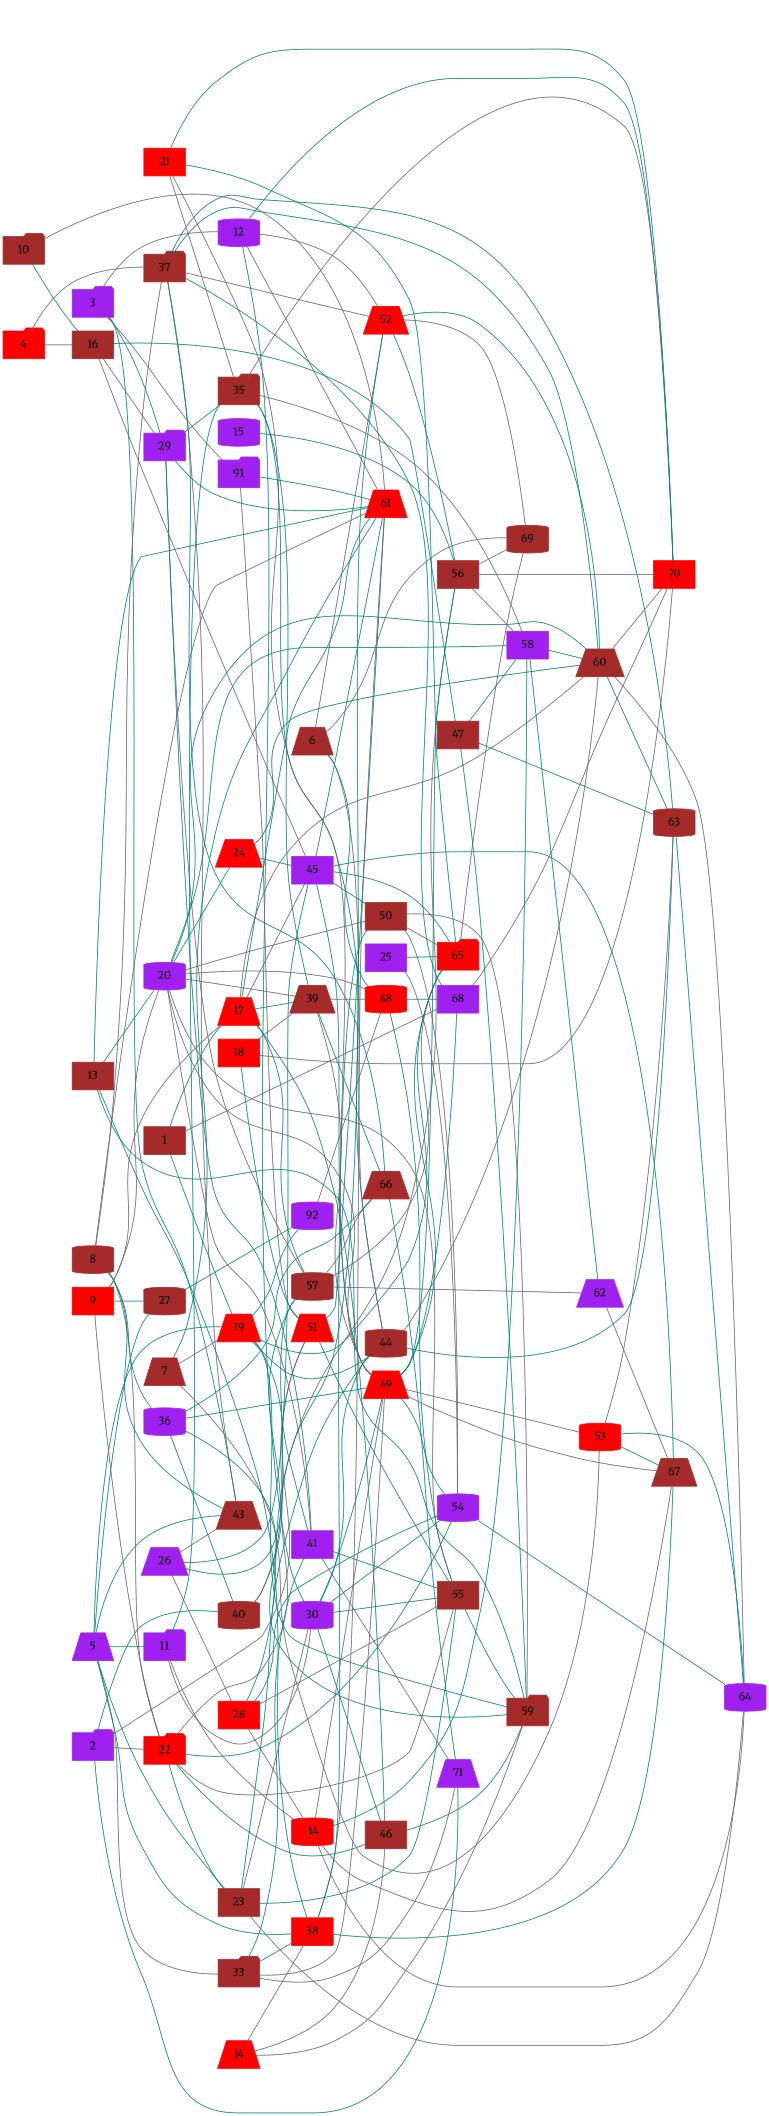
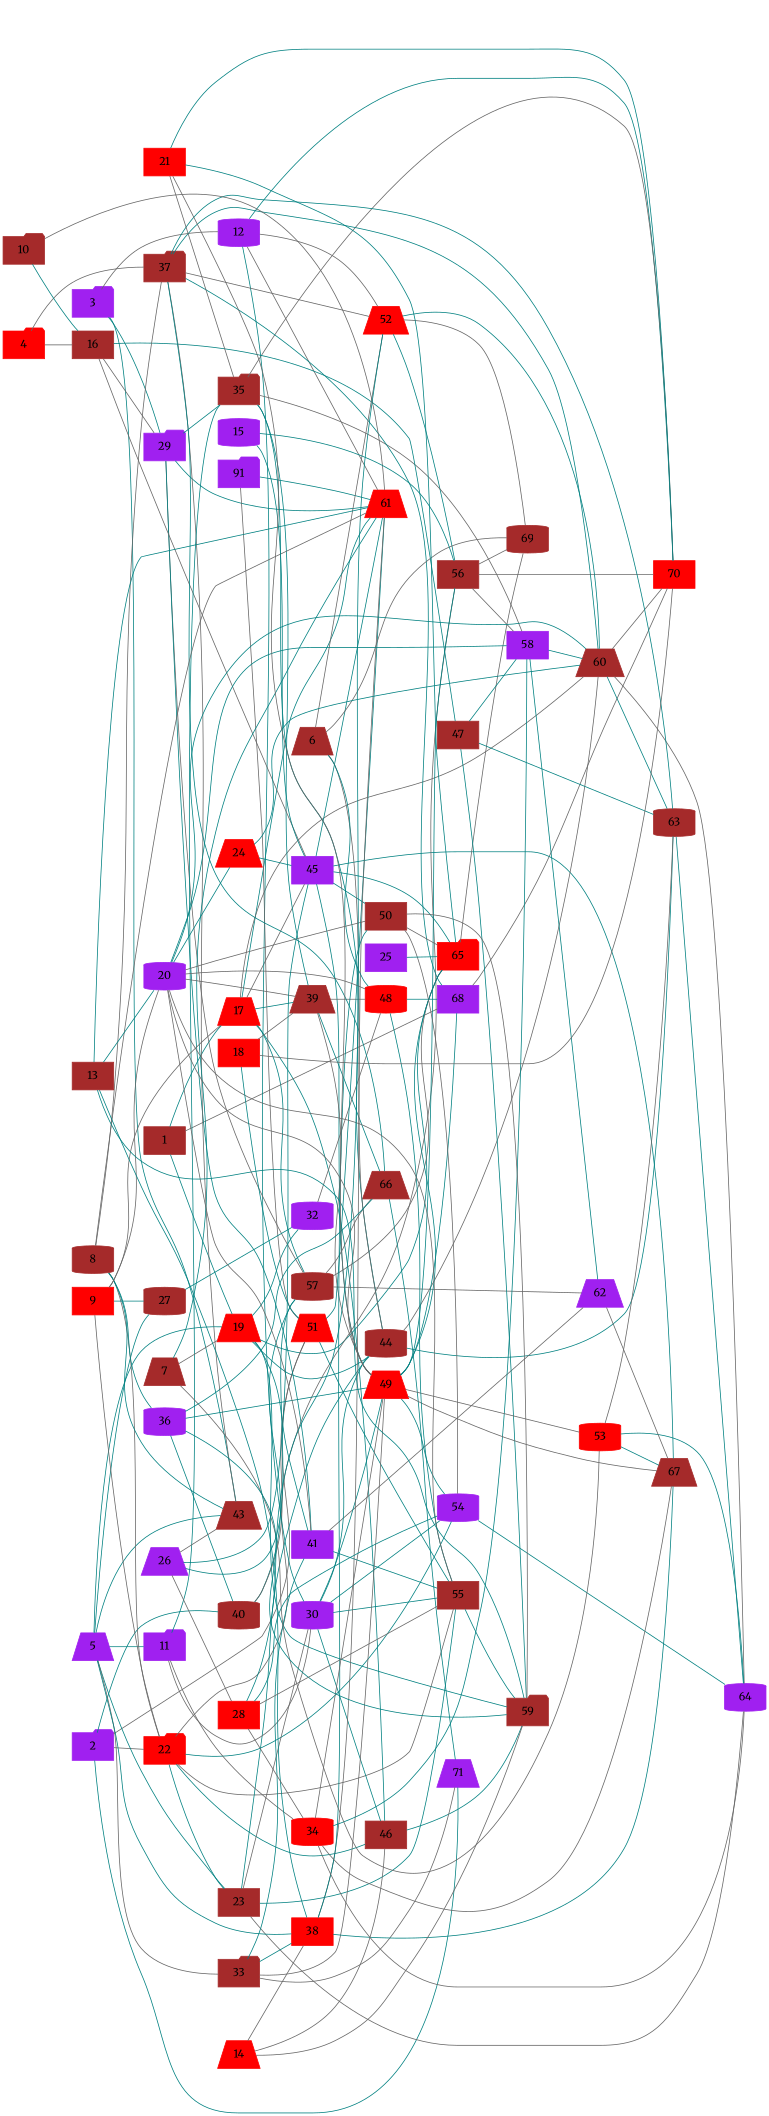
edge "3" -- "91": removed
edge "15" -- "45": added
edge "25" -- "54": removed
node "92": label "92" -> "32"
edge "41" -- "71": now "41" -- "62"
